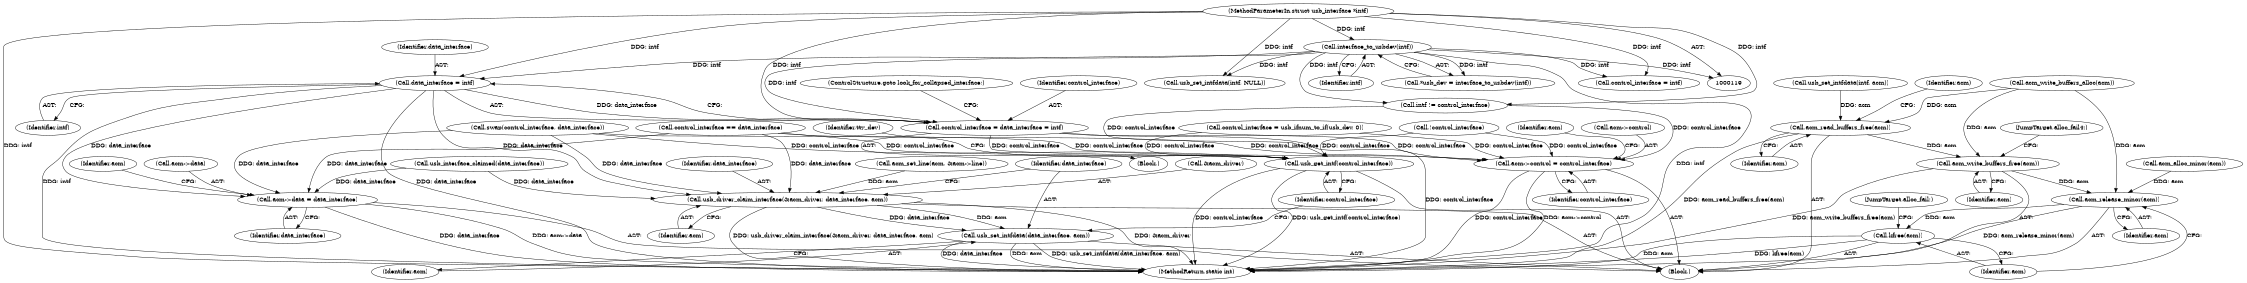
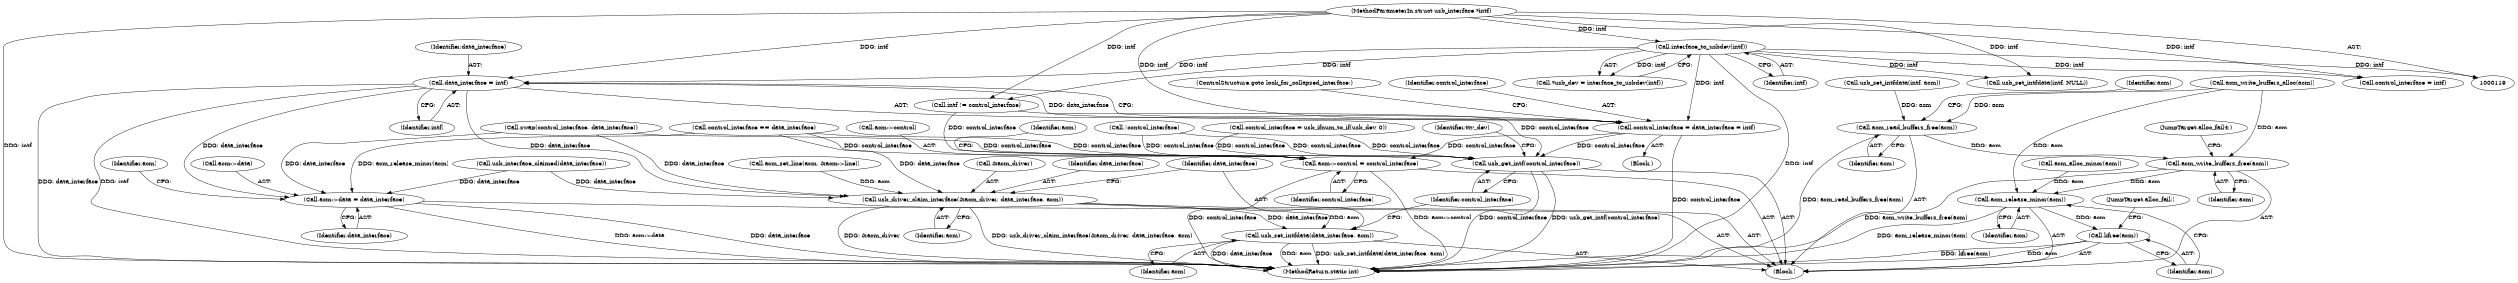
edge "(Call,swap(control_interface, data_interface))" -> "(Call,acm->control = control_interface)": removed, label "DDG: control_interface"
edge "(Call,control_interface == data_interface)" -> "(Call,acm->data = data_interface)": label "DDG: data_interface" -> "DDG: acm_release_minor(acm)"
